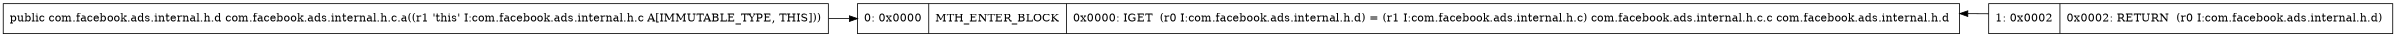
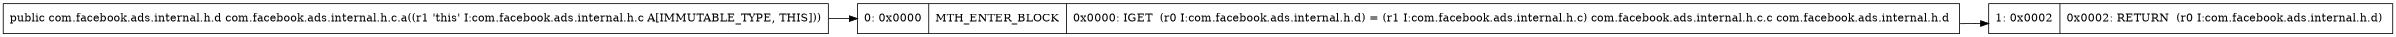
edge "1: 0x0002" -> "0: 0x0000": reversed
